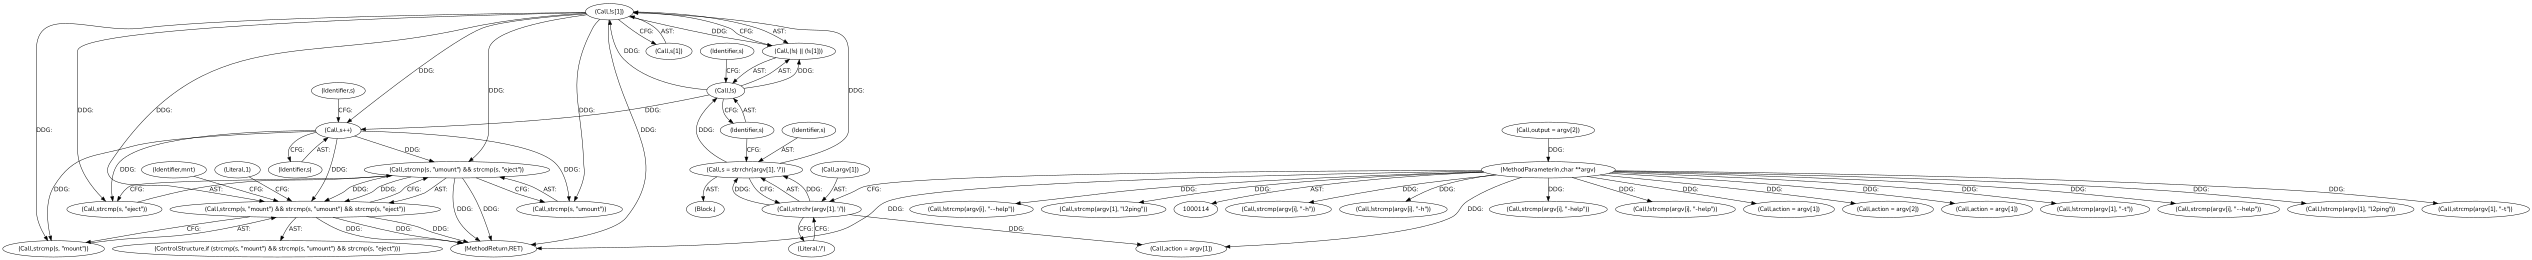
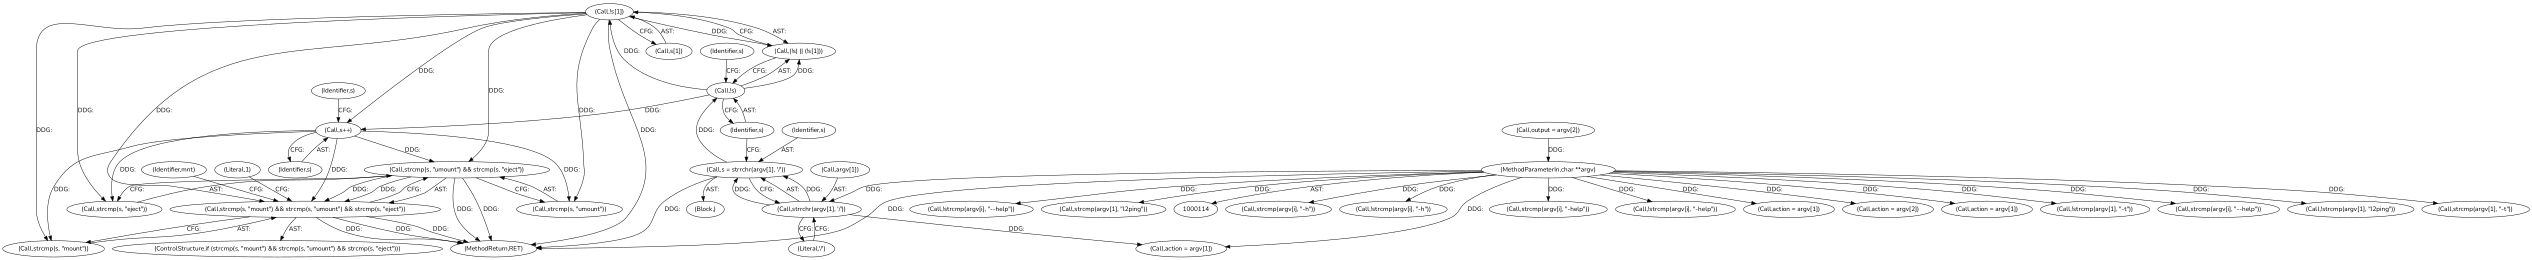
edge "(Call,s = strrchr(argv[1], '/'))" -> "(Call,!s[1])": now "(Call,s = strrchr(argv[1], '/'))" -> "(MethodReturn,RET)"
edge "(Call,(!s) || (!s[1]))" -> "(Call,!s)": label "AST: " -> "CFG: "
edge "(MethodParameterIn,char **argv)" -> "(Call,strrchr(argv[1], '/'))": label "CFG: " -> "DDG: "
